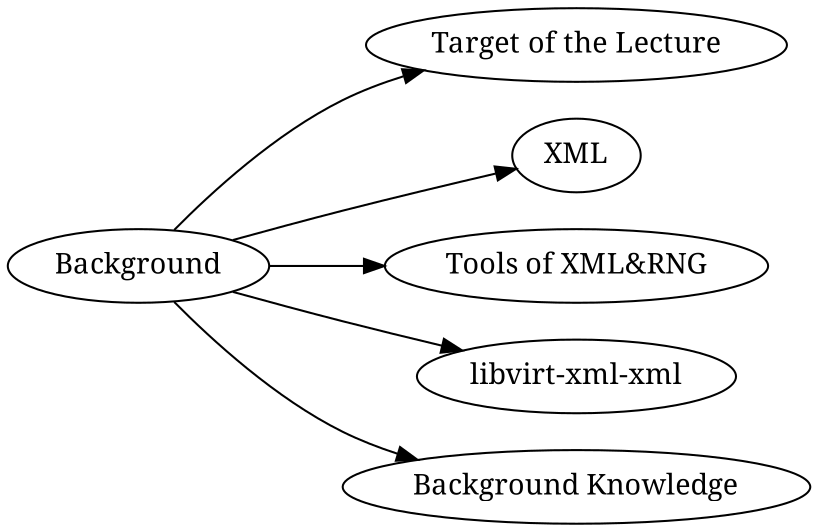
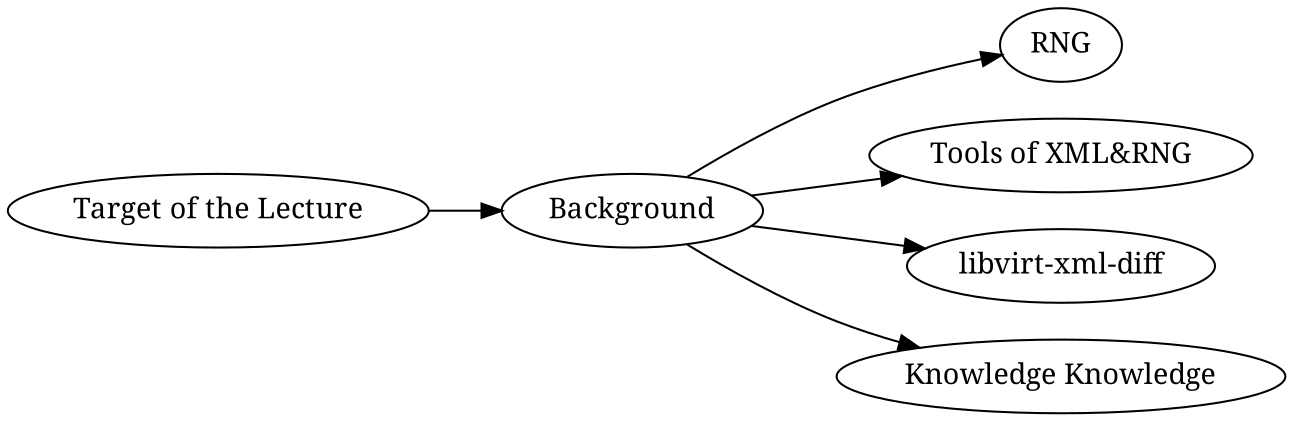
edge "Background" -> "Target of the Lecture": reversed
node "XML": label "XML" -> "RNG"
node "libvirt-xml-xml": label "libvirt-xml-xml" -> "libvirt-xml-diff"
node "Background Knowledge": label "Background Knowledge" -> "Knowledge Knowledge"
